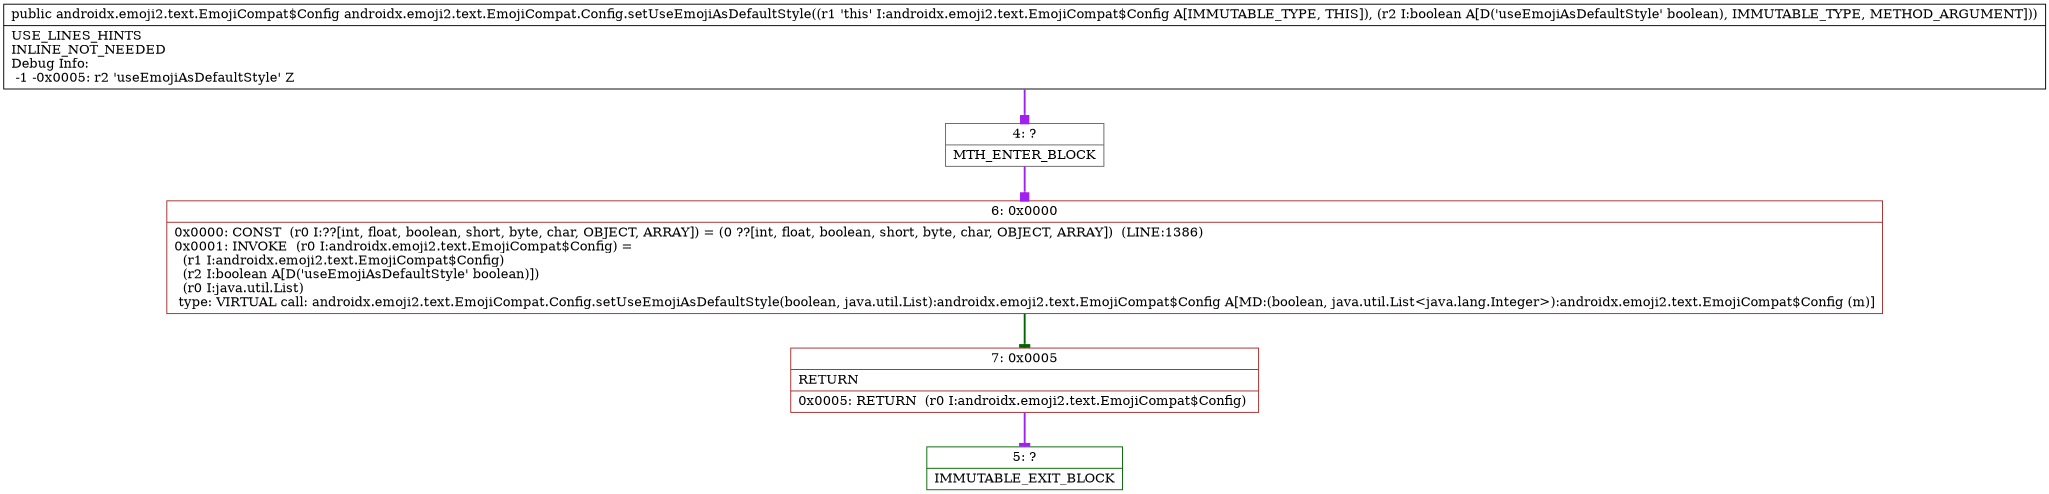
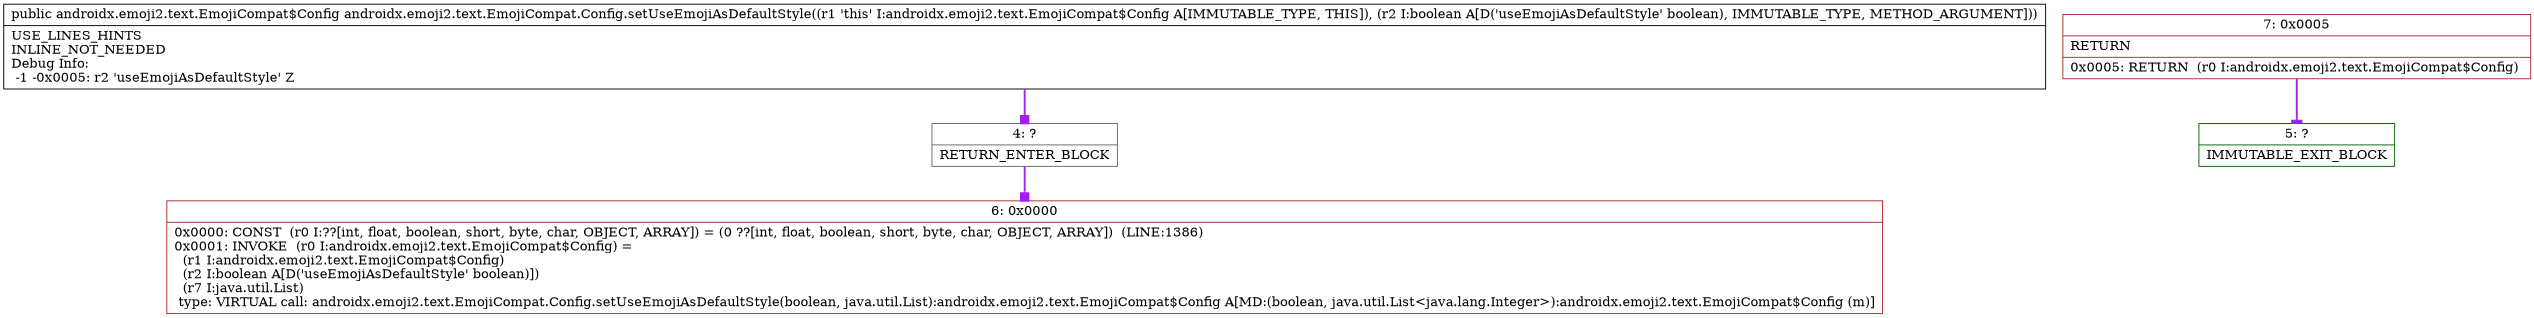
node "4: ?": text "MTH_ENTER_BLOCK" -> "RETURN_ENTER_BLOCK"
node "6: 0x0000": text "(r0 I:java.util.List)" -> "(r7 I:java.util.List)"
edge "6: 0x0000" -> "7: 0x0005": removed
